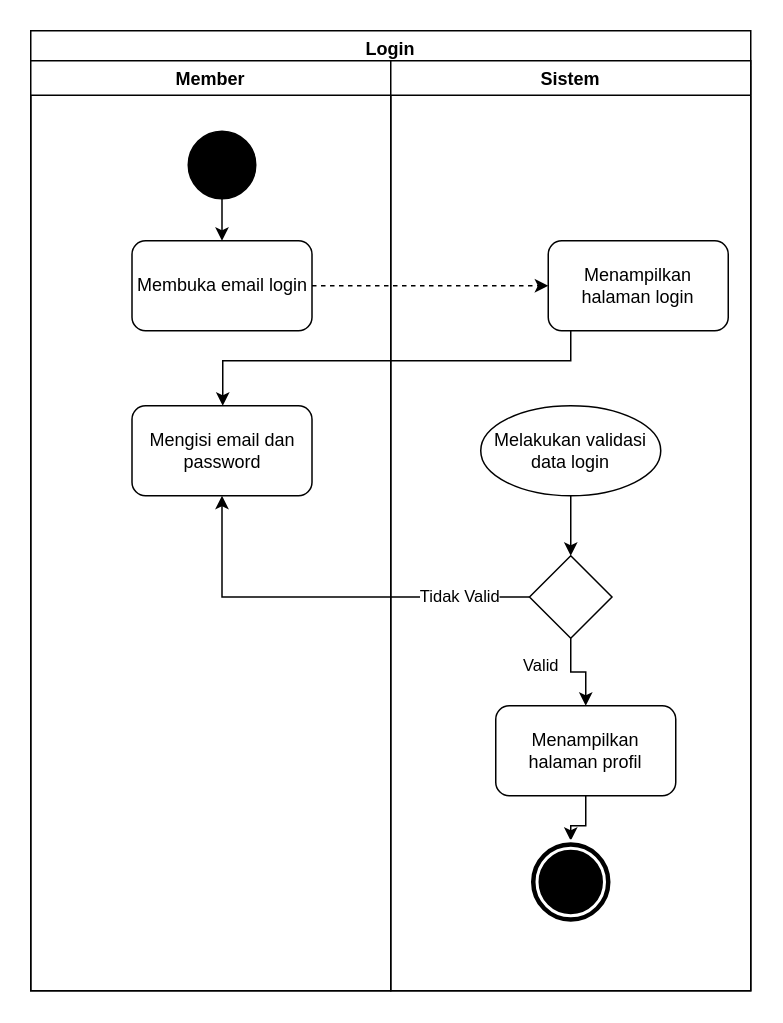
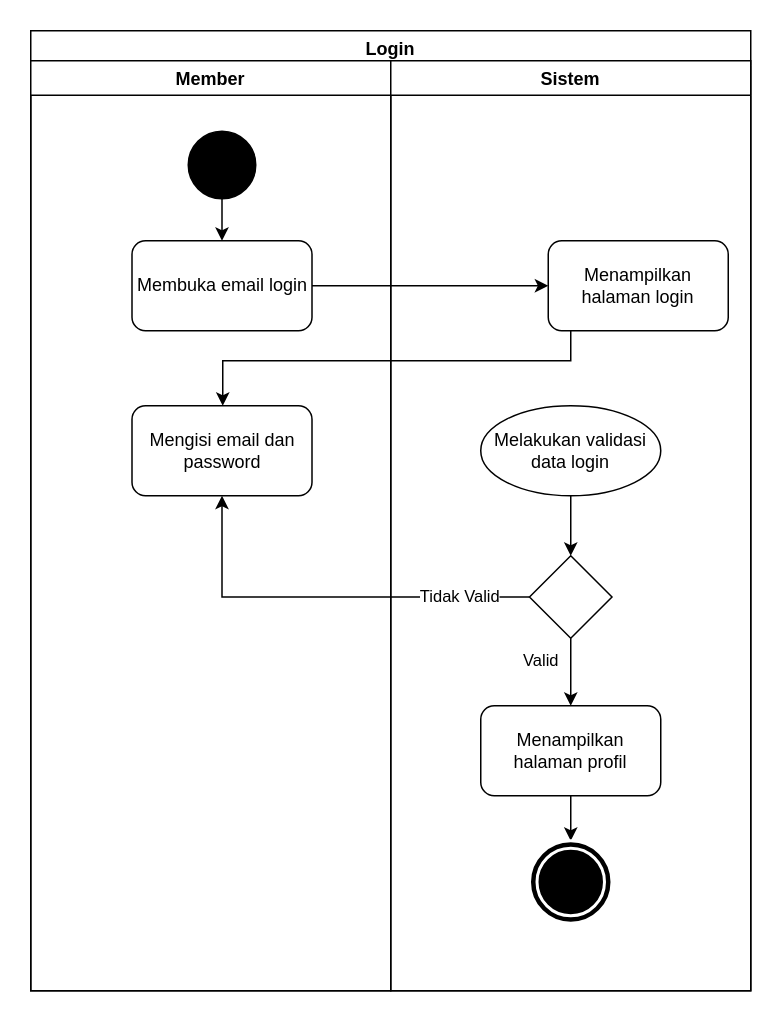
edge "Membuka email login" -> "Menampilkan halaman login": style dashed -> solid
node "Menampilkan halaman profil": moved (586, 751) -> (571, 751)
